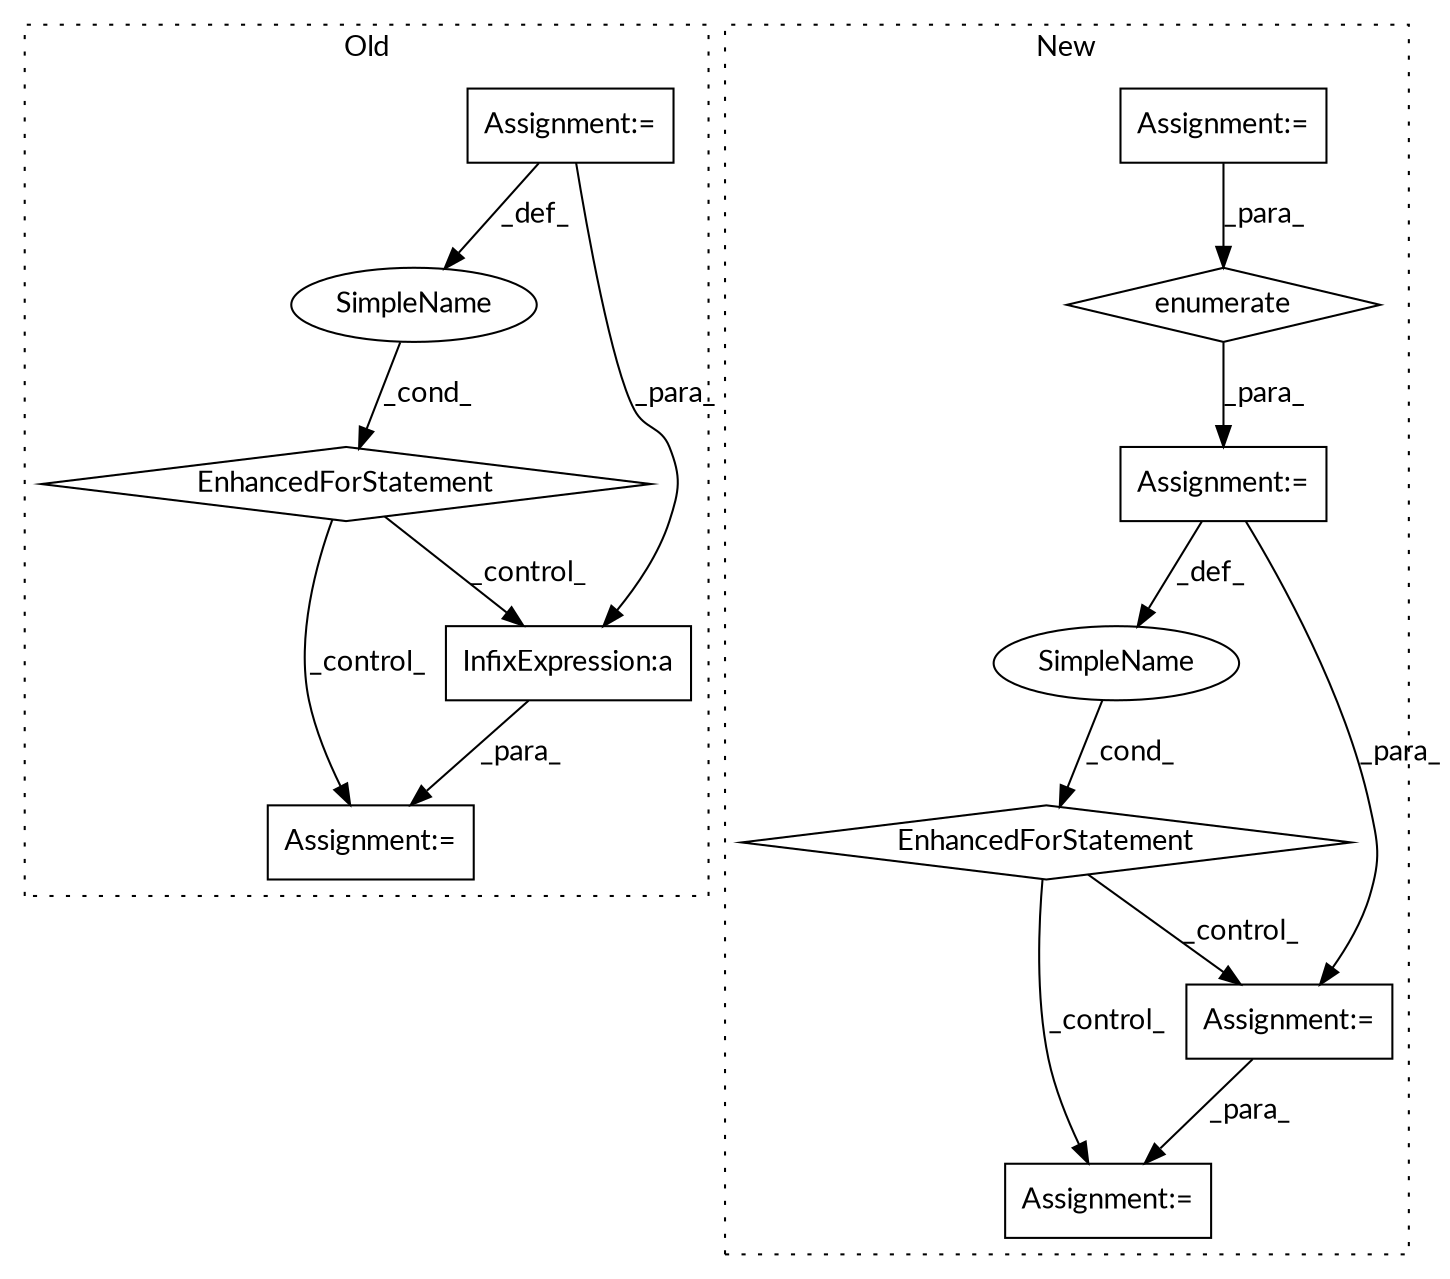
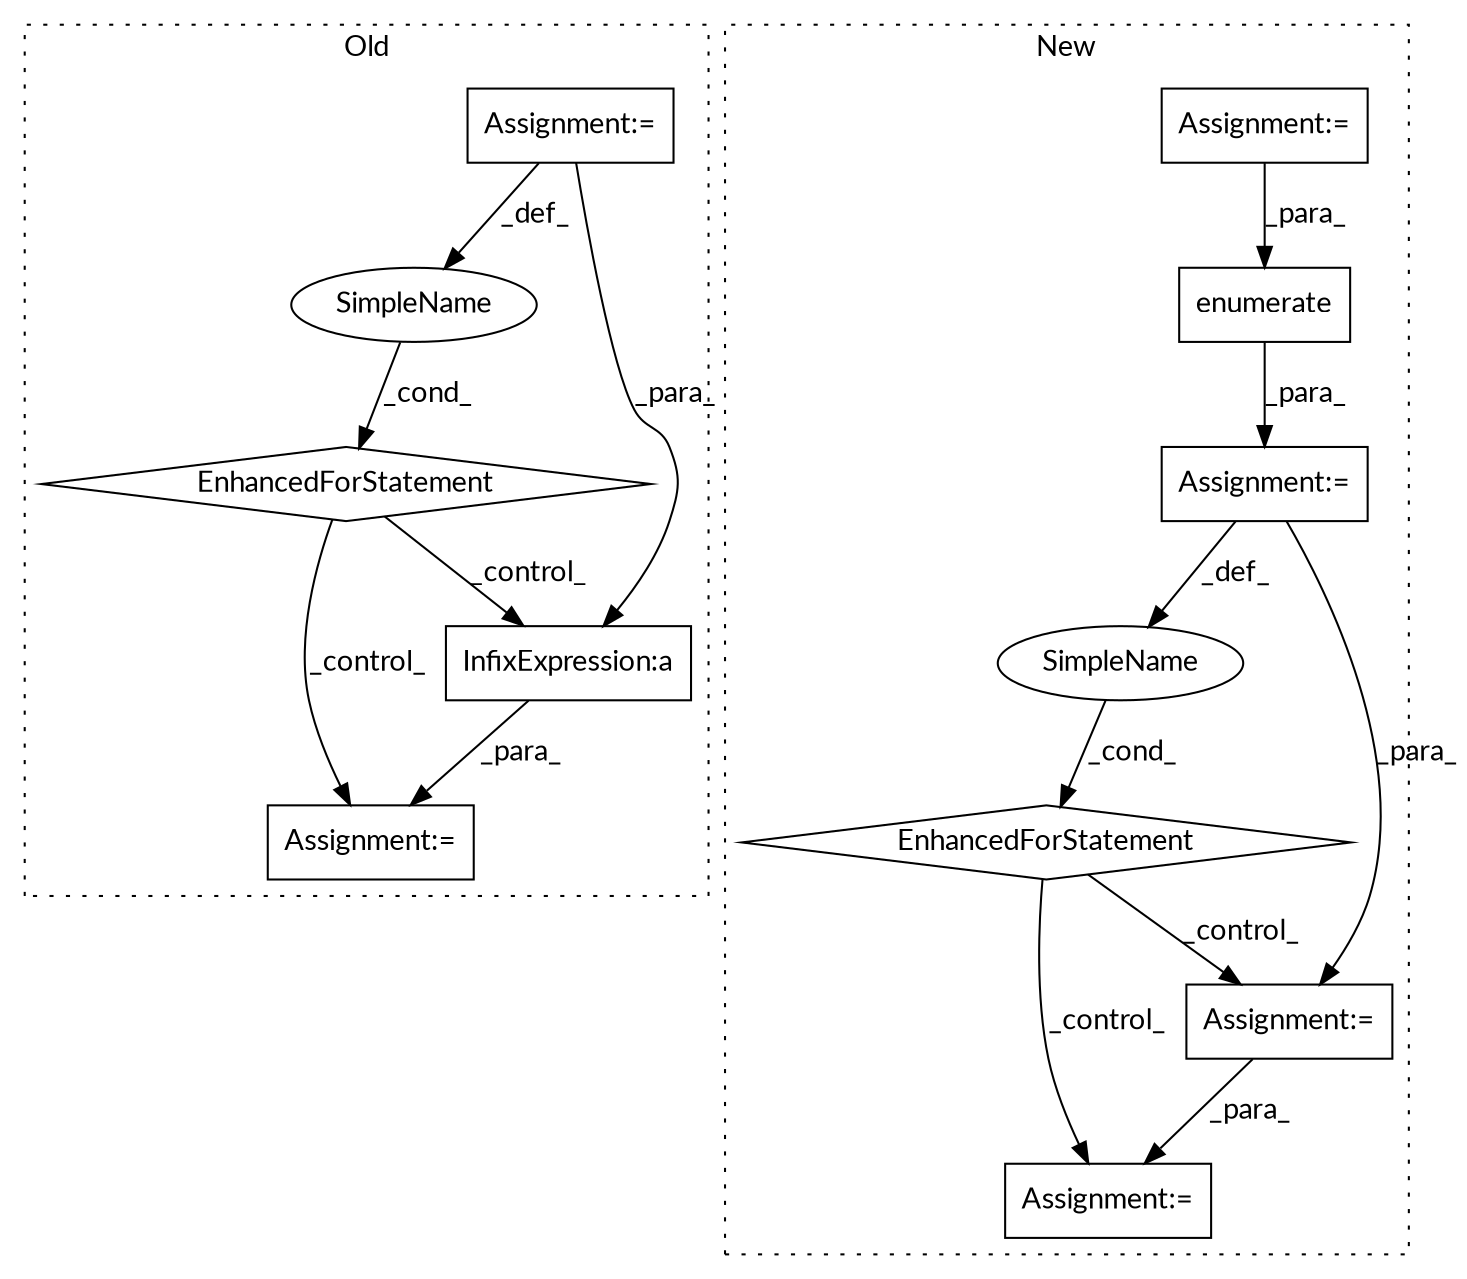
node "enumerate": shape diamond -> box
